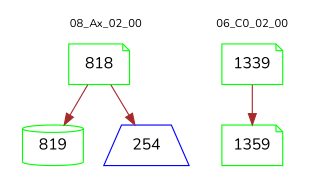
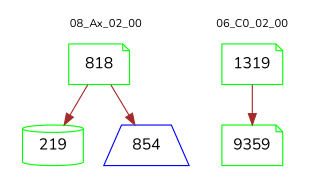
node "1339": label "1339" -> "1319"
node "819": label "819" -> "219"
node "254": label "254" -> "854"
node "1359": label "1359" -> "9359"
